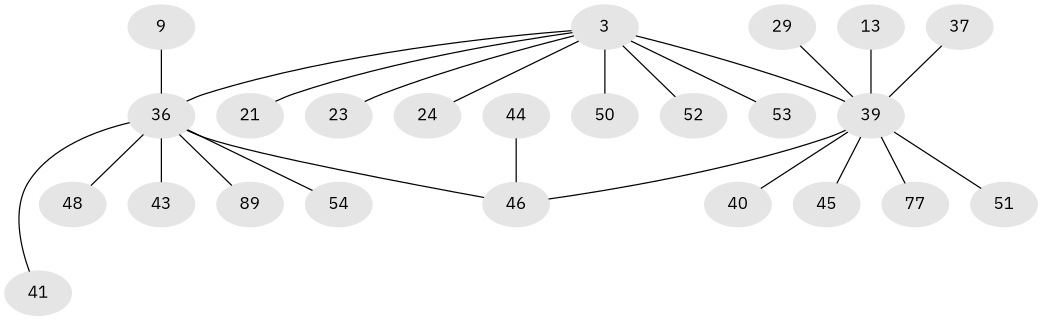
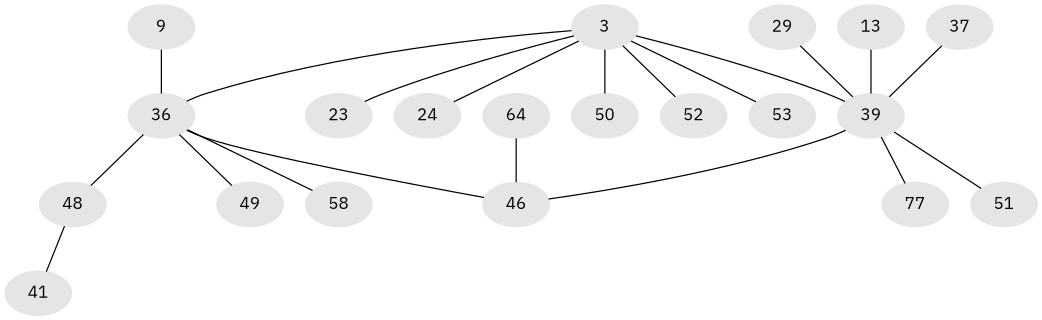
node "21": removed
node "44": label "44" -> "64"
edge "36" -- "41": now "48" -- "41"
node "43": removed
node "89": label "89" -> "49"
node "54": label "54" -> "58"
node "40": removed
node "45": removed
